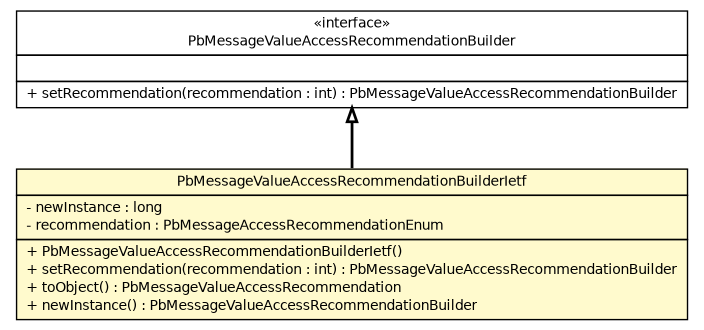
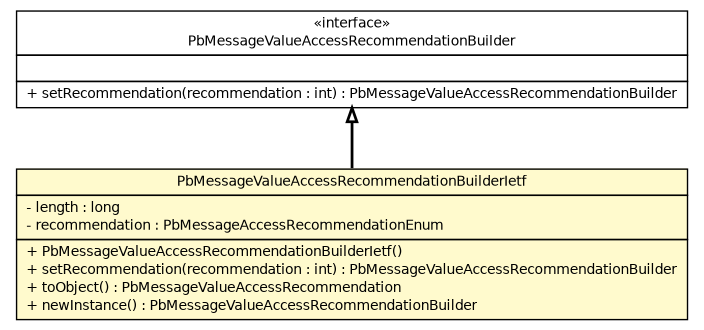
node "PbMessageValueAccessRecommendationBuilderIetf": text "- newInstance : long" -> "- length : long"
